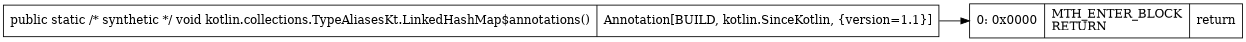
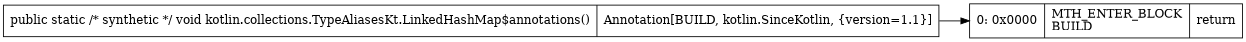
node "0: 0x0000": text "RETURN" -> "BUILD"
